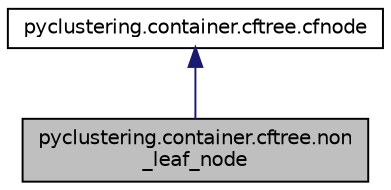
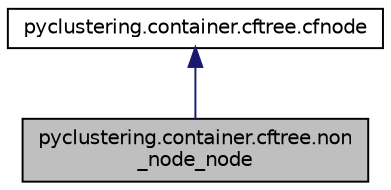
node "pyclustering.container.cftree.non _leaf_node": label "pyclustering.container.cftree.non _leaf_node" -> "pyclustering.container.cftree.non _node_node"
